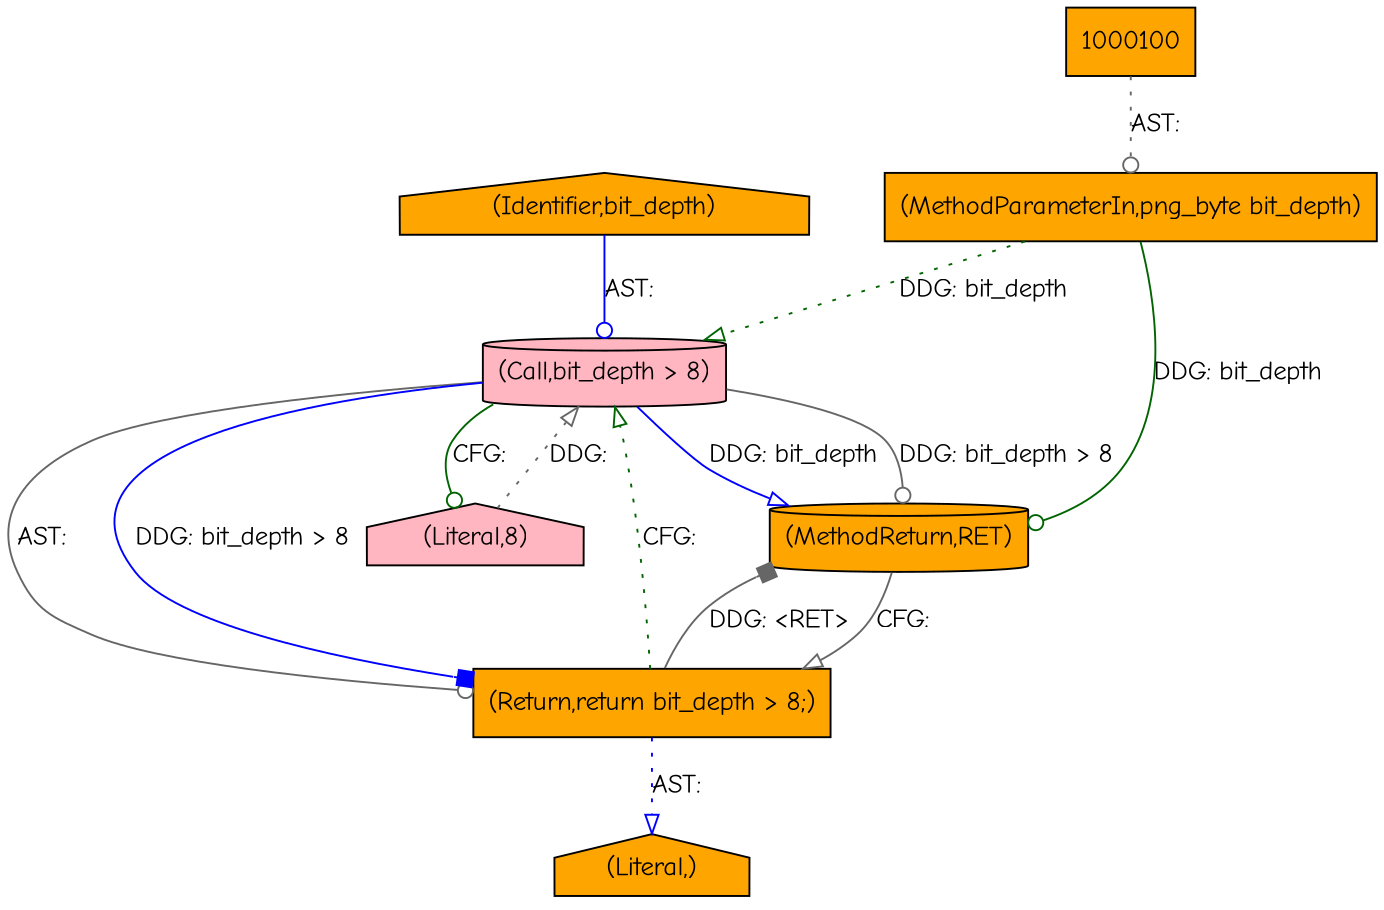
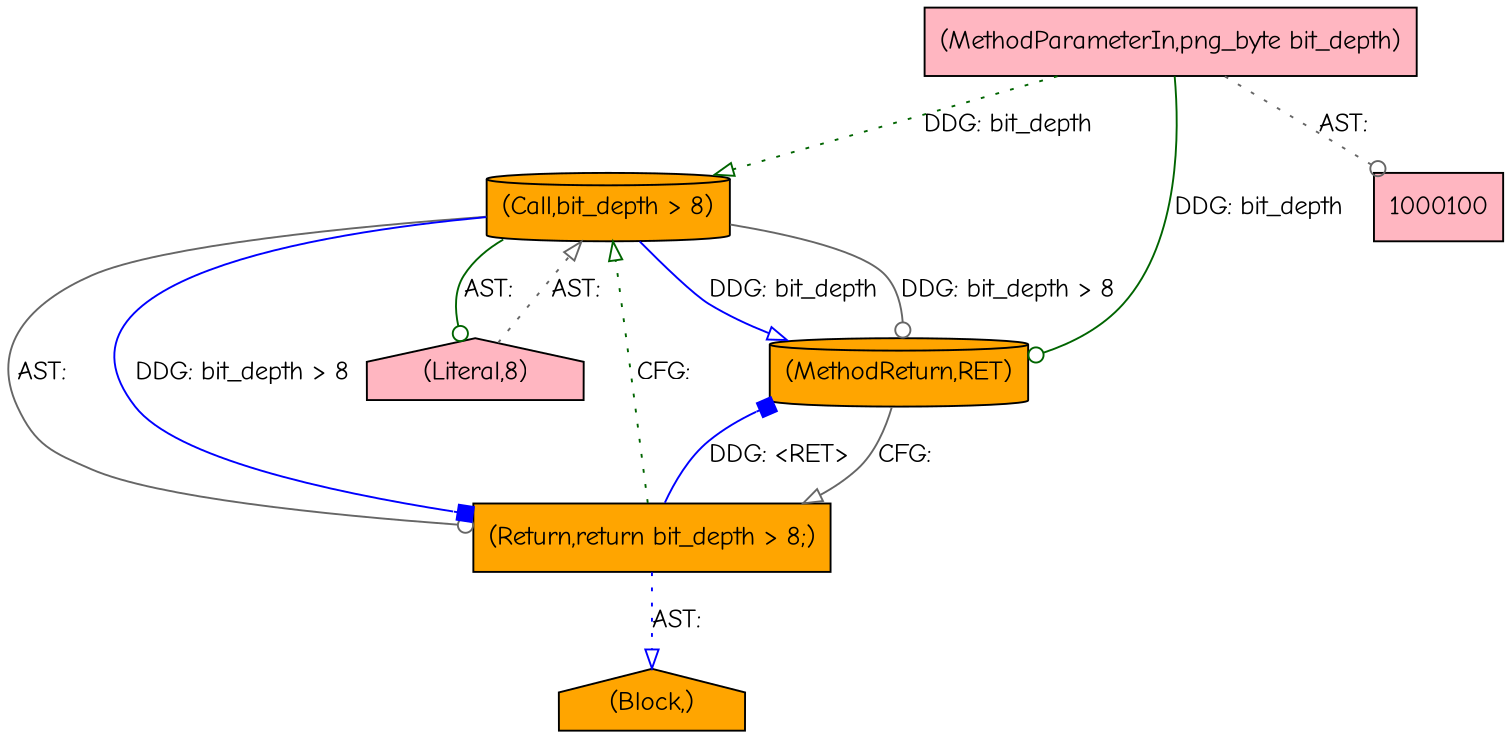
node "1000100": fillcolor orange -> lightpink
edge "1000100" -> "(MethodParameterIn,png_byte bit_depth)": reversed
node "(Identifier,bit_depth)": removed
node "(MethodParameterIn,png_byte bit_depth)": fillcolor orange -> lightpink
node "(Call,bit_depth > 8)": fillcolor lightpink -> orange
edge "(Call,bit_depth > 8)" -> "(Literal,8)": label "CFG: " -> "AST: "
edge "(Literal,8)" -> "(Call,bit_depth > 8)": label "DDG: " -> "AST: "
edge "(Return,return bit_depth > 8;)" -> "(MethodReturn,RET)": color gray40 -> blue
node "(Literal,)": label "(Literal,)" -> "(Block,)"
